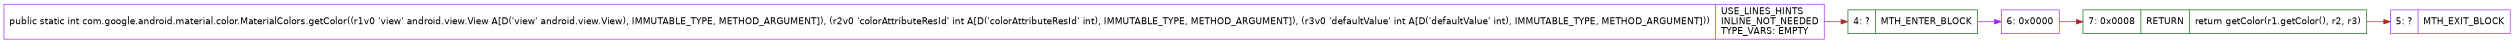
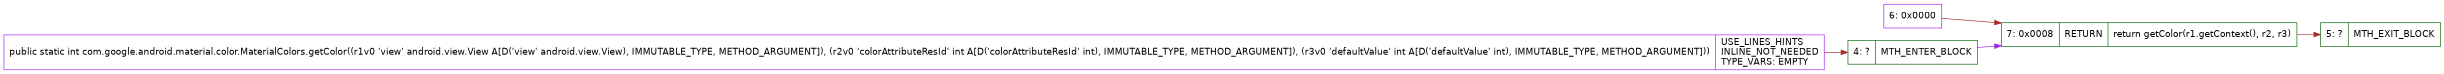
node "7: 0x0008": text "return getColor(r1.getColor(), r2, r3)" -> "return getColor(r1.getContext(), r2, r3)"
edge "4: ?" -> "6: 0x0000": now "4: ?" -> "7: 0x0008"
node "5: ?": color purple -> darkgreen
